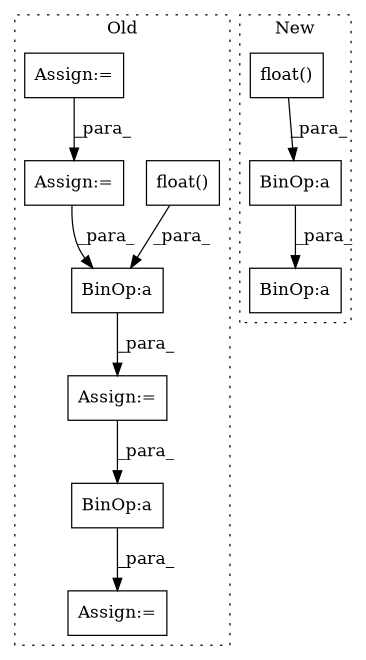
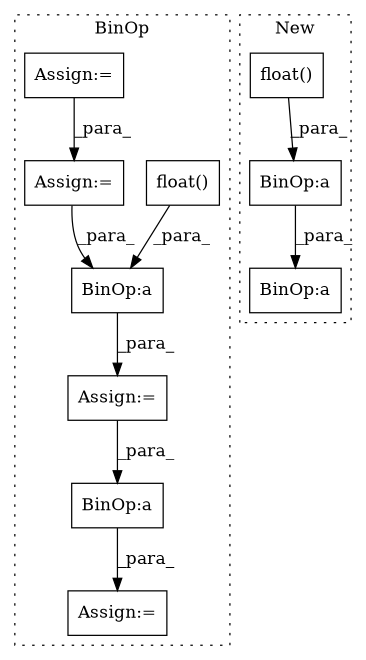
cluster "Old": label "Old" -> "BinOp"
